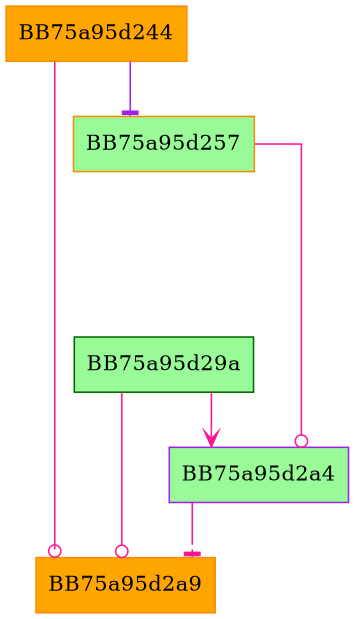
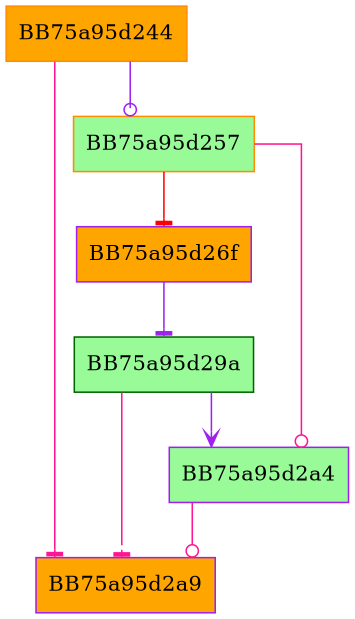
edge "BB75a95d244" -> "BB75a95d257": arrowhead tee -> odot
node "BB75a95d26f": added
edge "BB75a95d244" -> "BB75a95d2a9": arrowhead odot -> tee
edge "BB75a95d29a" -> "BB75a95d2a4": color deeppink -> purple
edge "BB75a95d29a" -> "BB75a95d2a9": arrowhead odot -> tee
edge "BB75a95d2a4" -> "BB75a95d2a9": arrowhead tee -> odot
node "BB75a95d2a9": color darkorange -> purple
